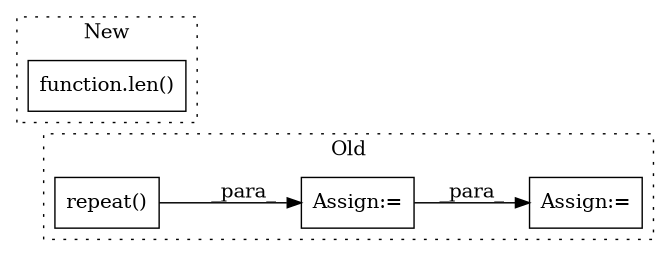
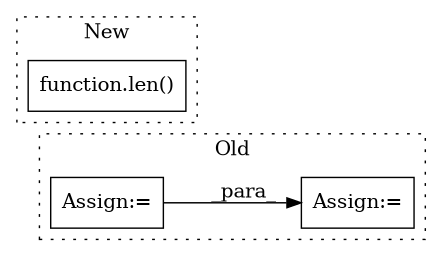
node "repeat()": removed
